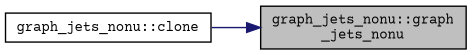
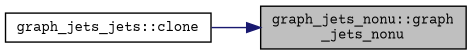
node "graph_jets_nonu::clone": label "graph_jets_nonu::clone" -> "graph_jets_jets::clone"
